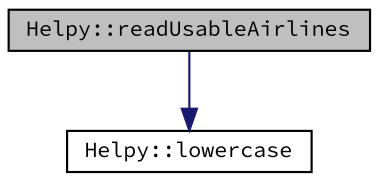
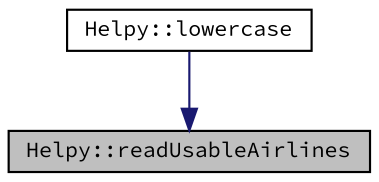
edge "Helpy::readUsableAirlines" -> "Helpy::lowercase": reversed
